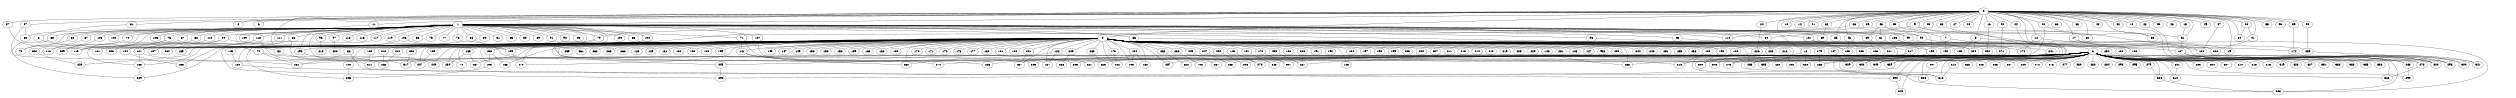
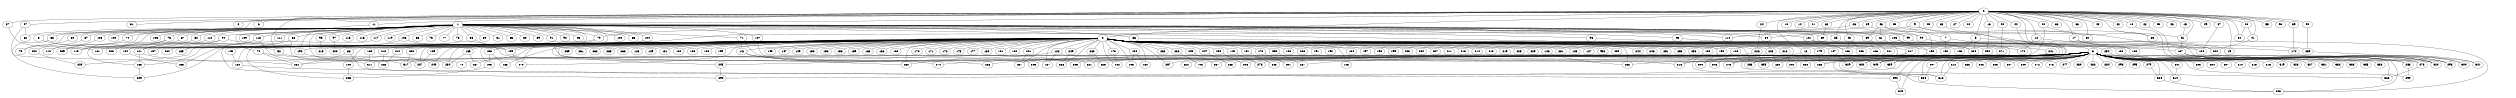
edge "31" -- "8": now "0" -- "8"
edge "2" -- "79": now "2" -- "258"
edge "232" -- "322": removed
